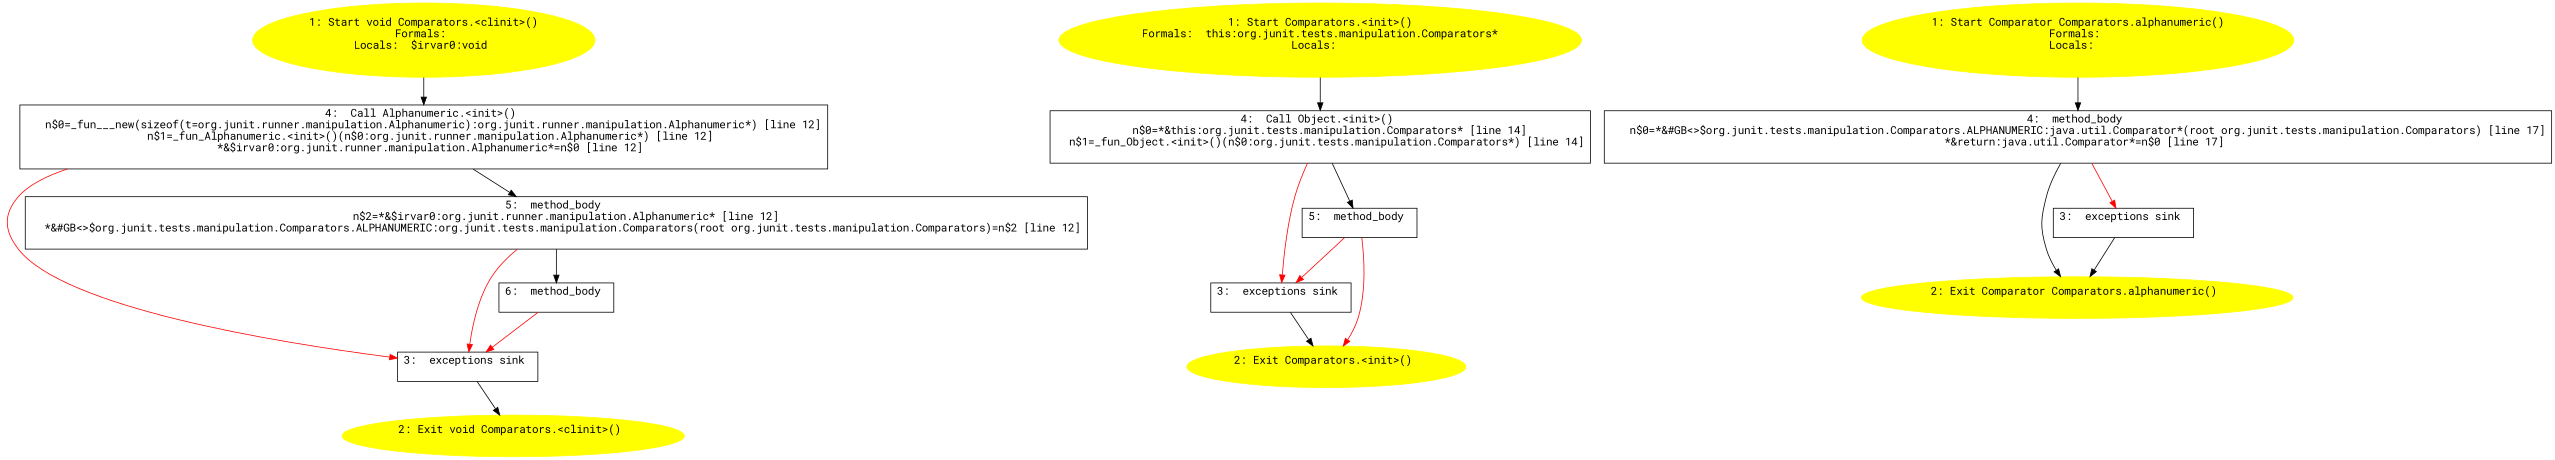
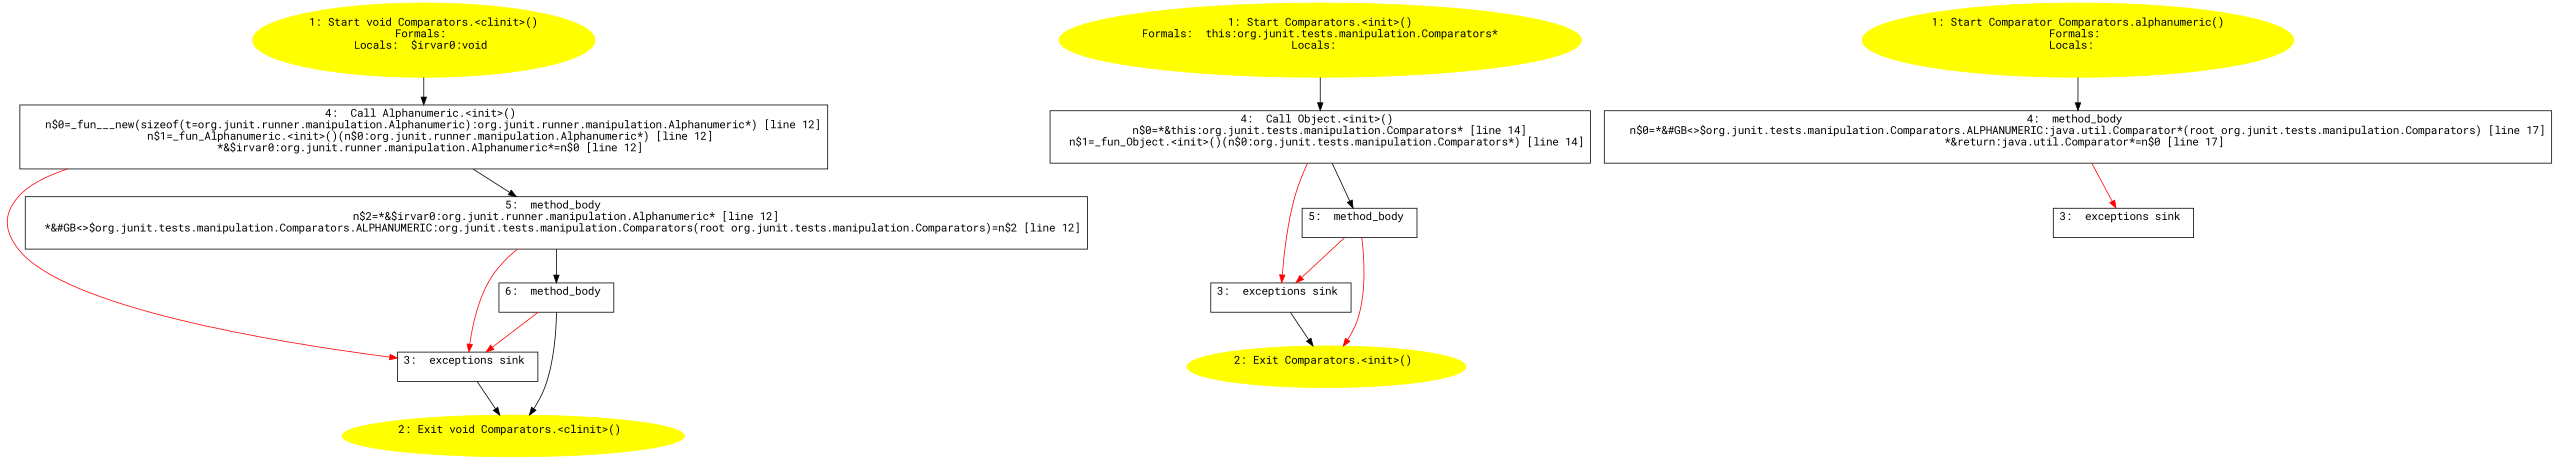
node "2: Exit Comparator Comparators.alphanumeric()": removed
edge "6:  method_body" -> "2: Exit void Comparators.<clinit>()": added
